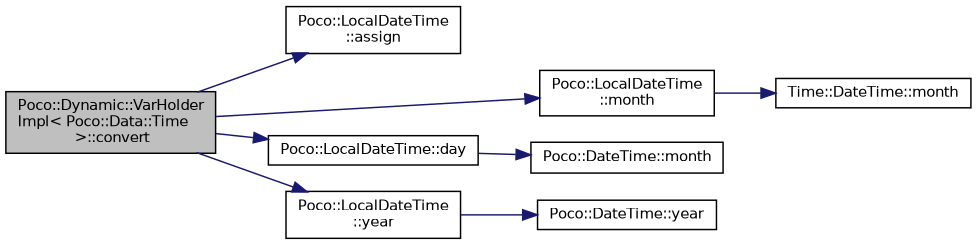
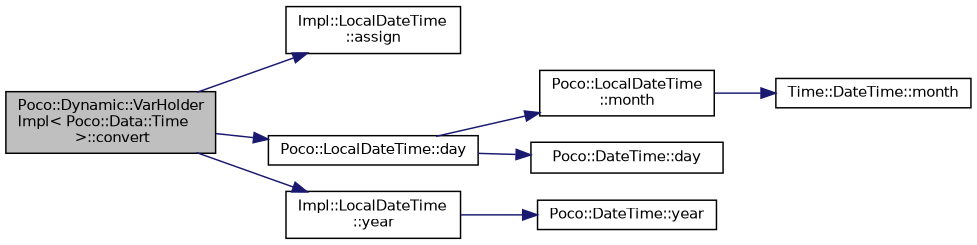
node "Poco::LocalDateTime ::assign": label "Poco::LocalDateTime ::assign" -> "Impl::LocalDateTime ::assign"
edge "Poco::Dynamic::VarHolder Impl< Poco::Data::Time >::convert" -> "Poco::LocalDateTime ::month": now "Poco::LocalDateTime::day" -> "Poco::LocalDateTime ::month"
node "Poco::DateTime::month": label "Poco::DateTime::month" -> "Poco::DateTime::day"
node "Poco::LocalDateTime ::year": label "Poco::LocalDateTime ::year" -> "Impl::LocalDateTime ::year"
